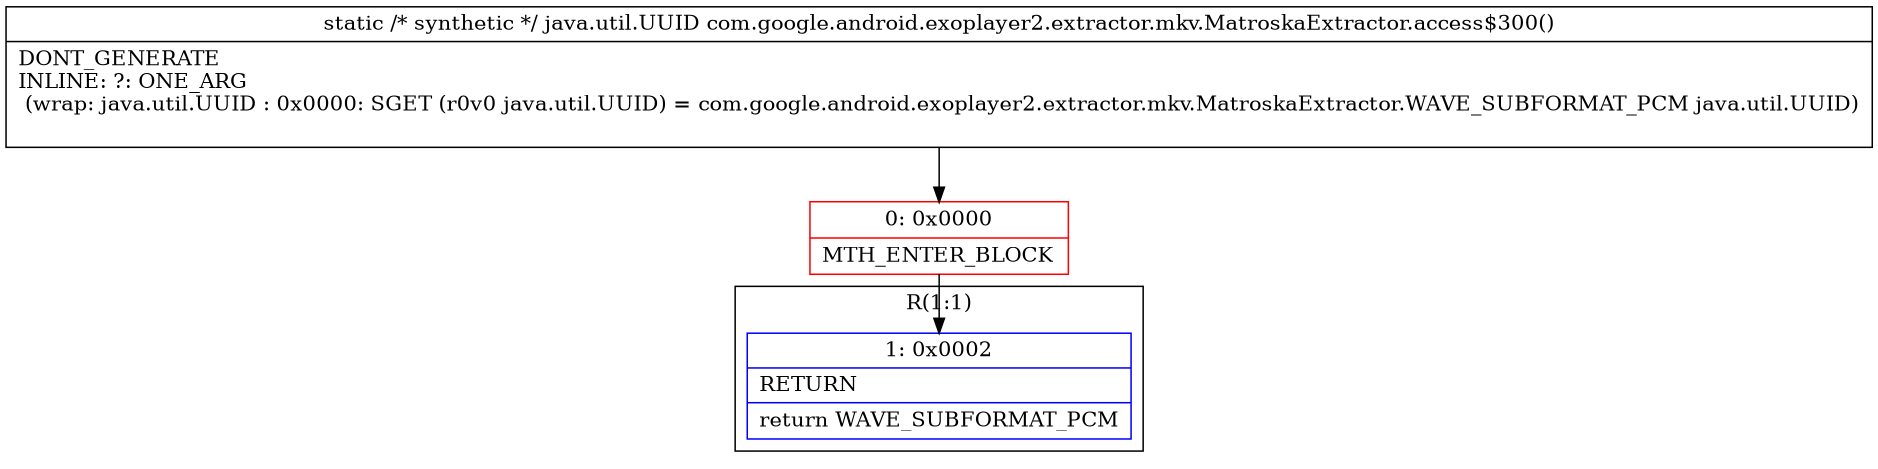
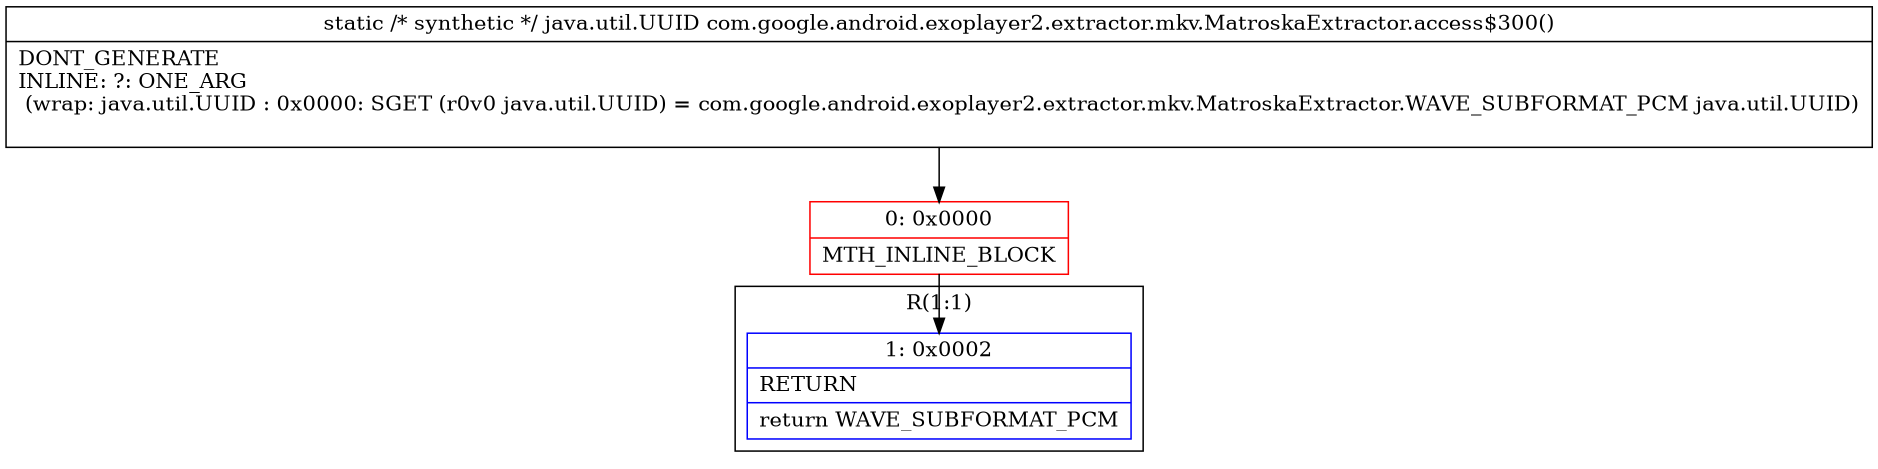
node "0: 0x0000": text "MTH_ENTER_BLOCK" -> "MTH_INLINE_BLOCK"
